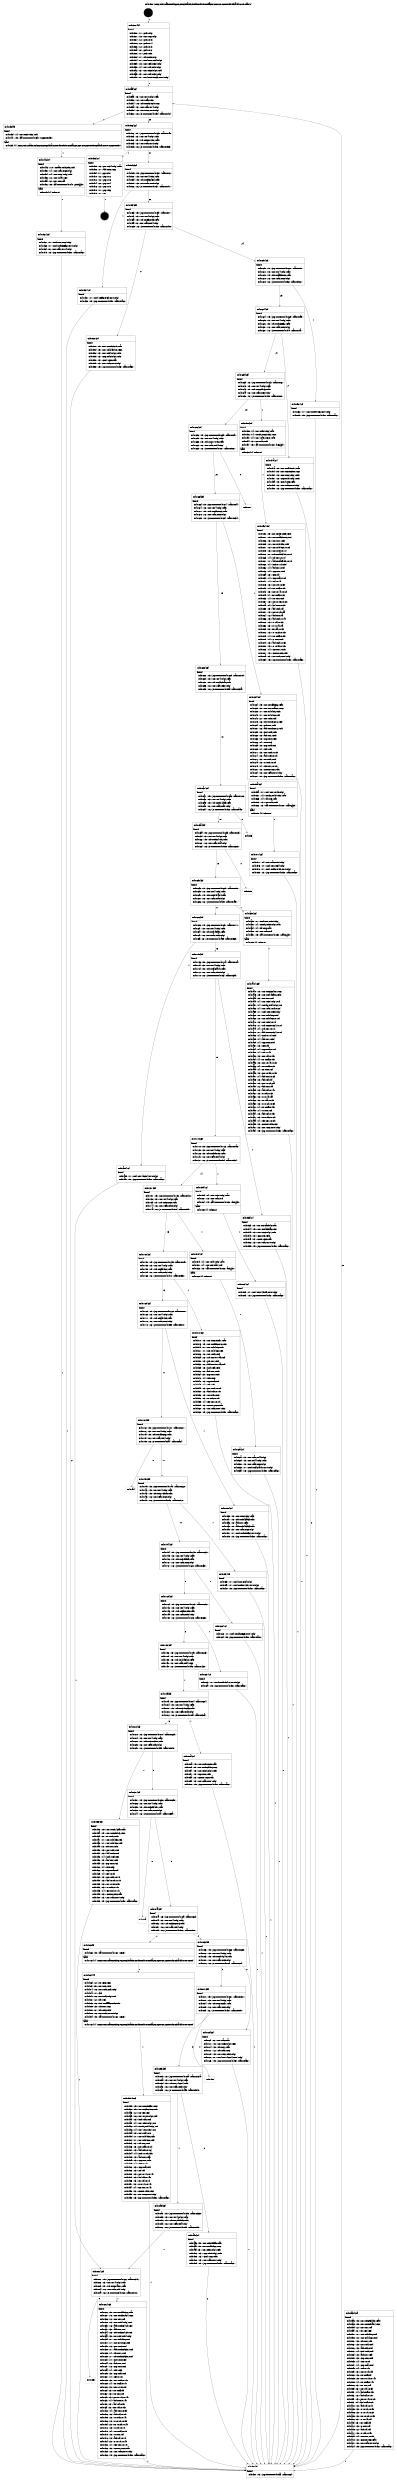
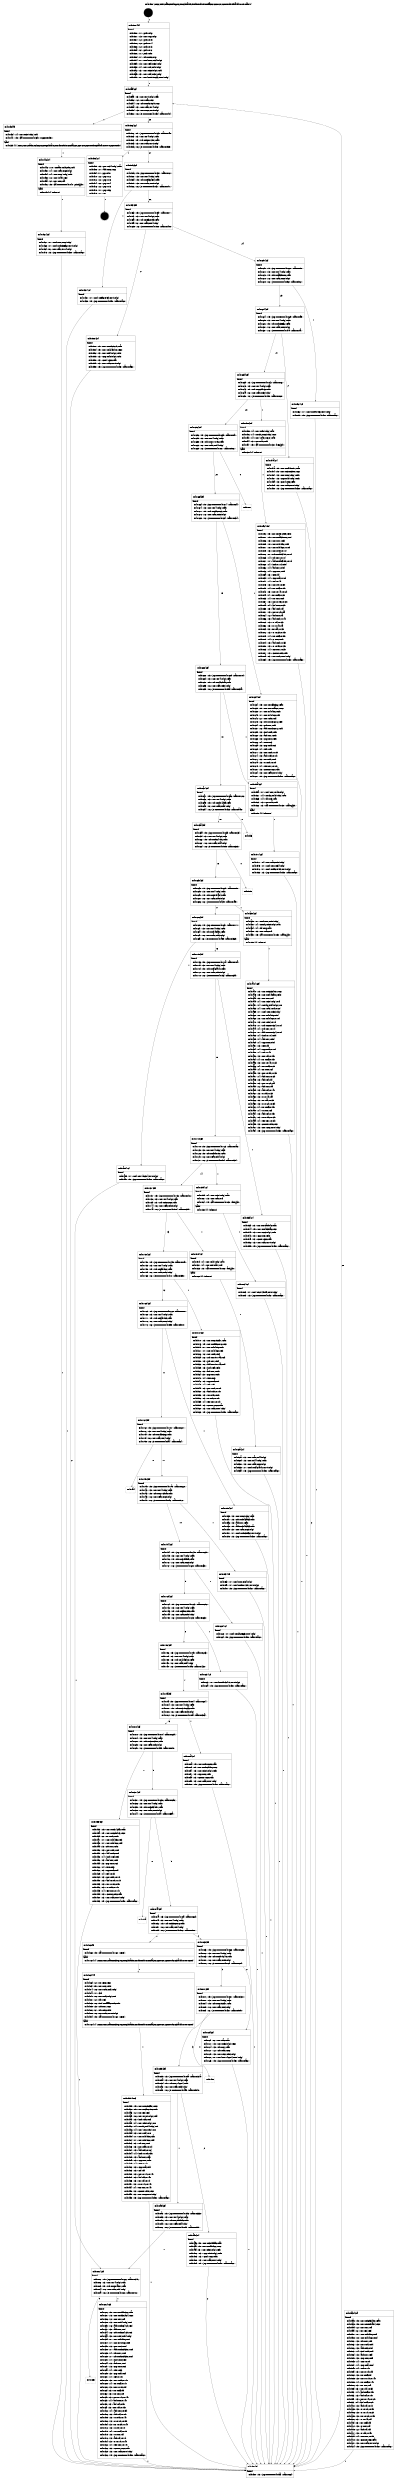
edge "0x401688 [25]" -> "0x40195a [23]": added, label "1"
